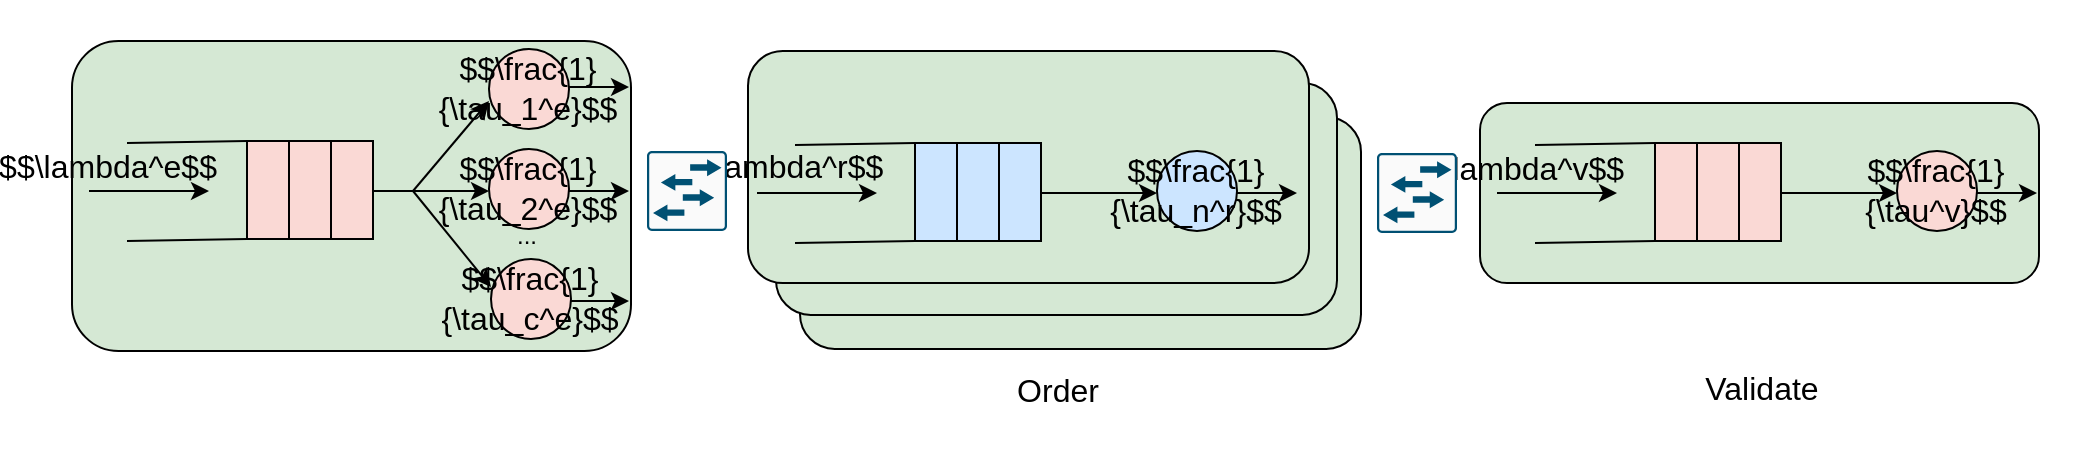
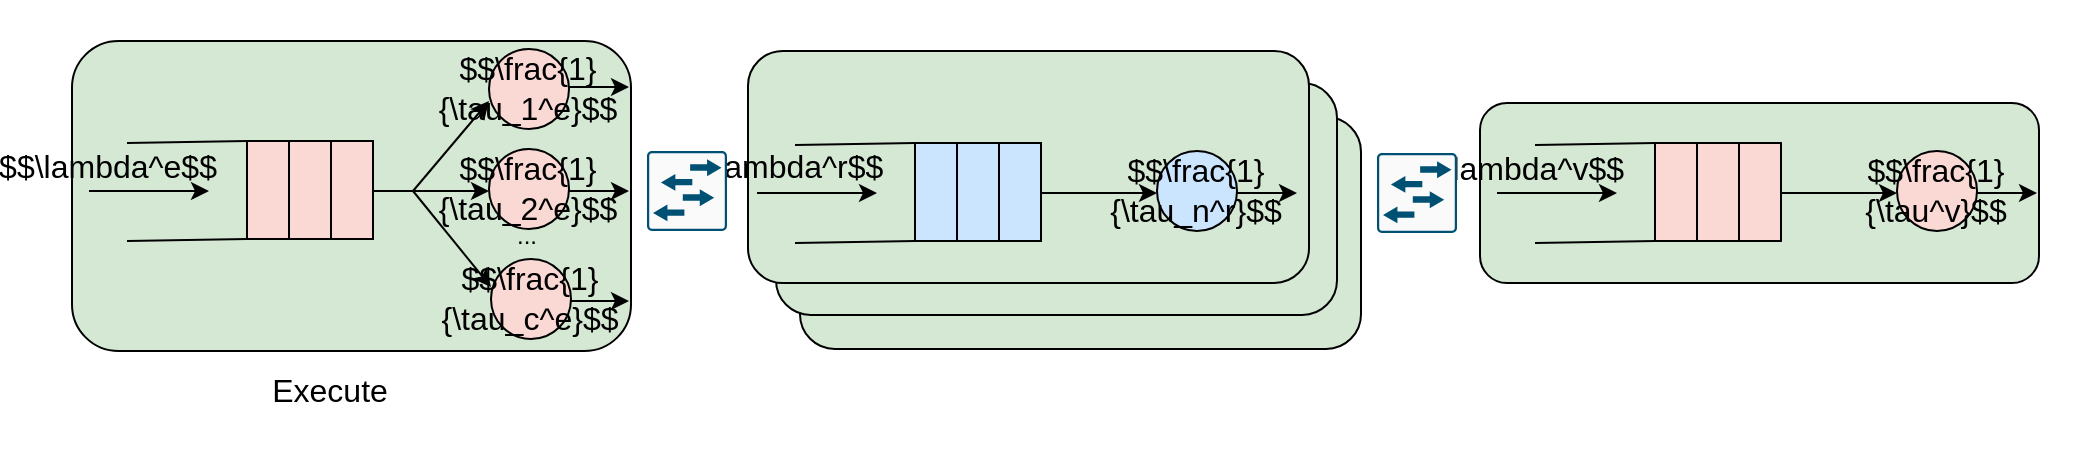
node "Validate": removed
node "Execute": added
node "Order": removed
